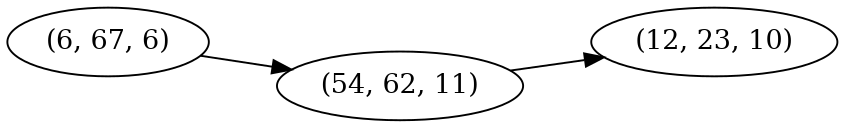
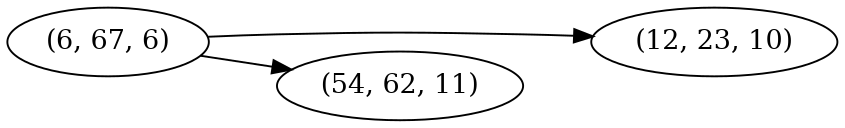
edge "(54, 62, 11)" -> "(12, 23, 10)": now "(6, 67, 6)" -> "(12, 23, 10)"
